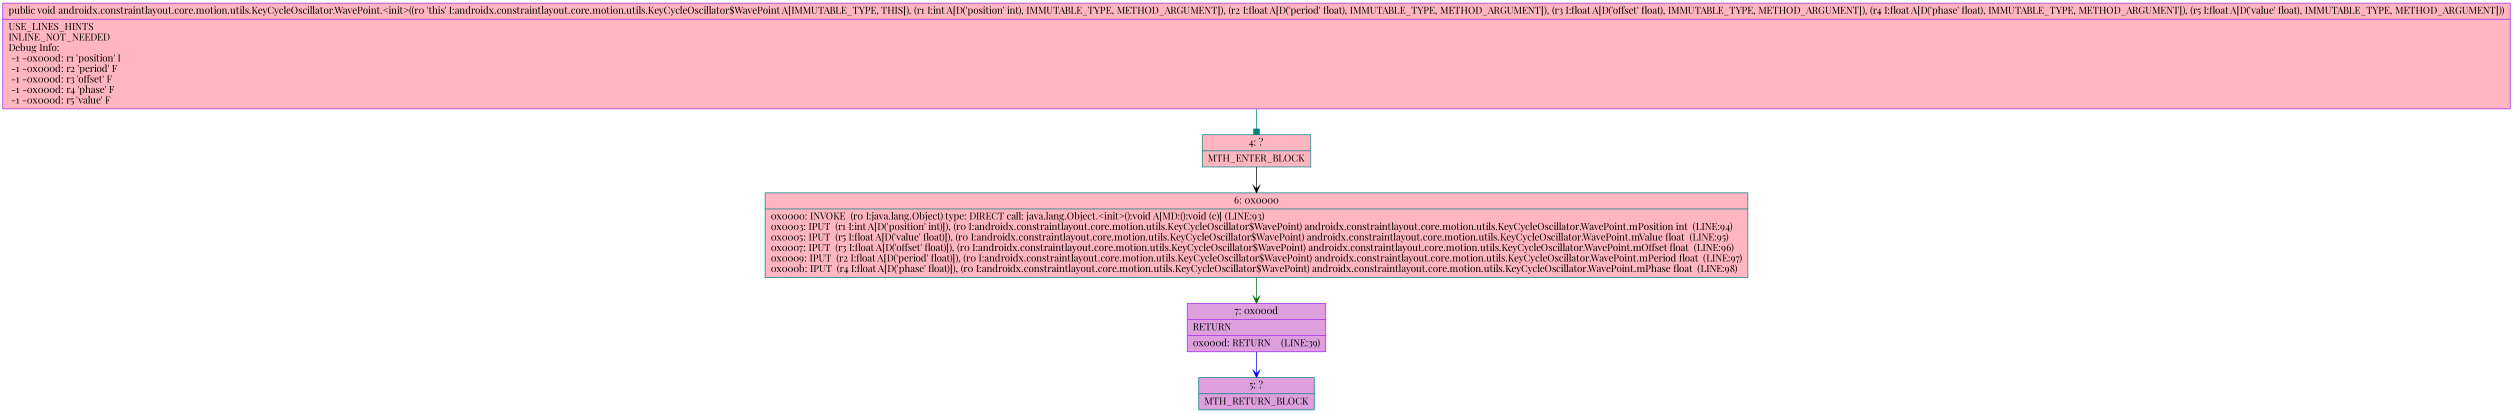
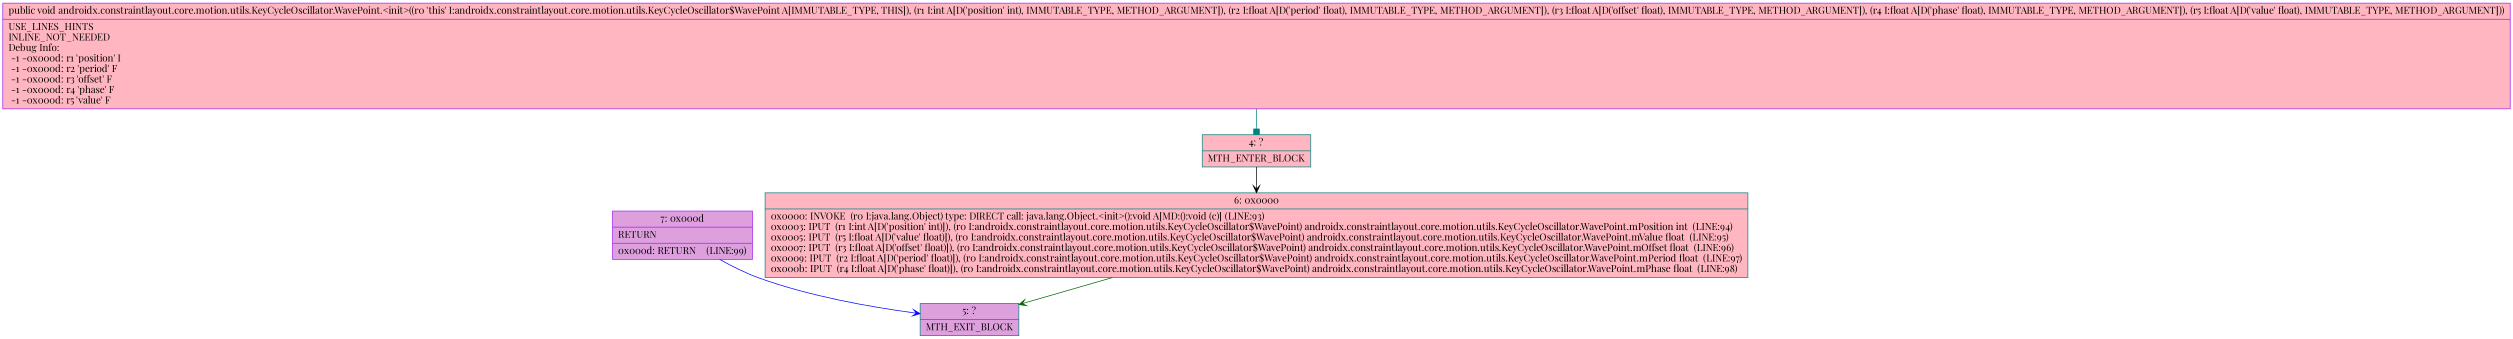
edge "6: 0x0000" -> "7: 0x000d": now "6: 0x0000" -> "5: ?"
node "7: 0x000d": text "0x000d: RETURN    (LINE:39)" -> "0x000d: RETURN    (LINE:99)"
node "5: ?": text "MTH_RETURN_BLOCK" -> "MTH_EXIT_BLOCK"
